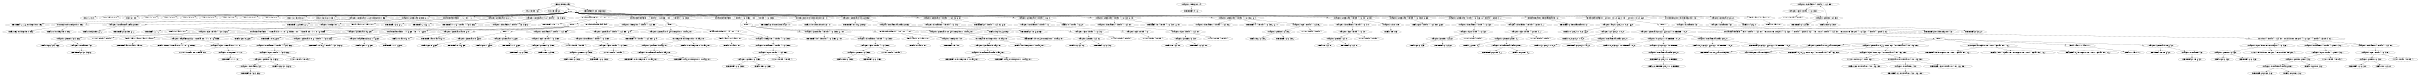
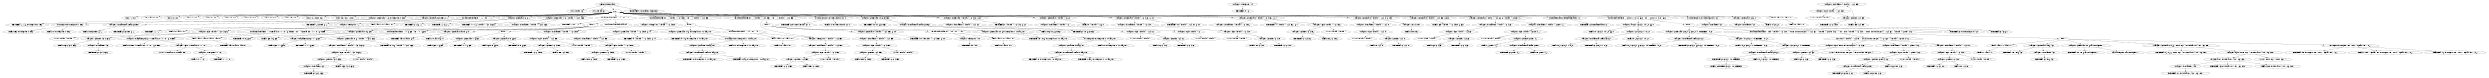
node "(METHOD_RETURN,int __fastcall)": label "(METHOD_RETURN,int __fastcall)" -> "(METHOD_RETURN,indirection __fastcall)"
node "(LOCAL,v12: int *)": removed
node "(IDENTIFIER,v9,v9 = Curl_ccalloc(1, &byte_4[v8]))": added
node "(LITERAL,8,v7 - 8)": added
node "(LITERAL,147,a1[147] & 0xFFFFFFBF)": added
